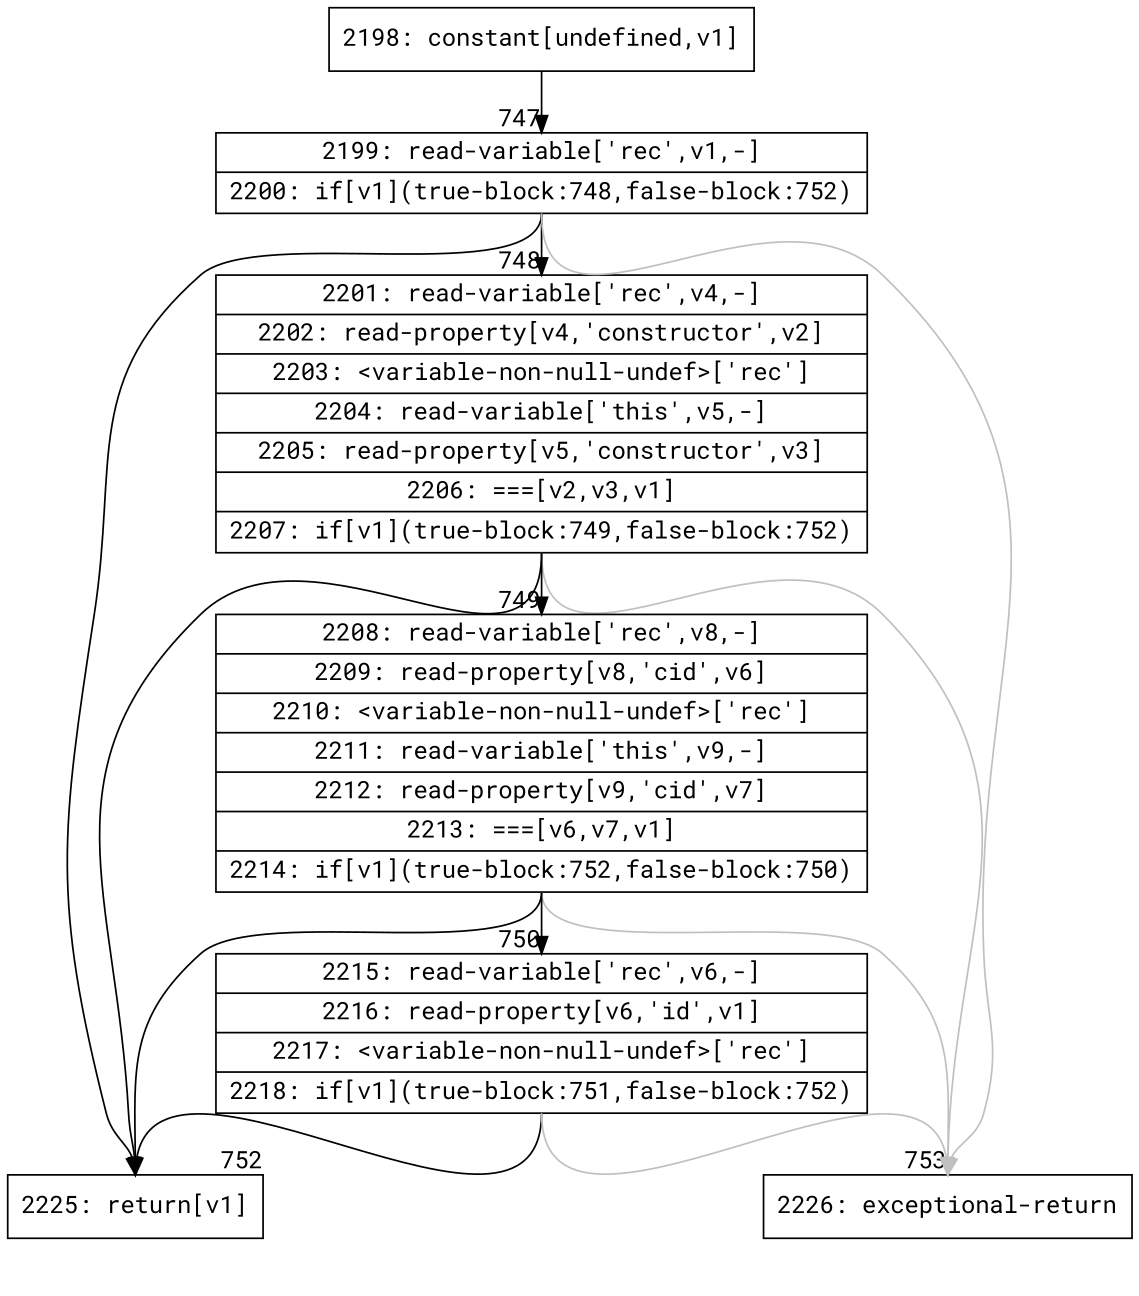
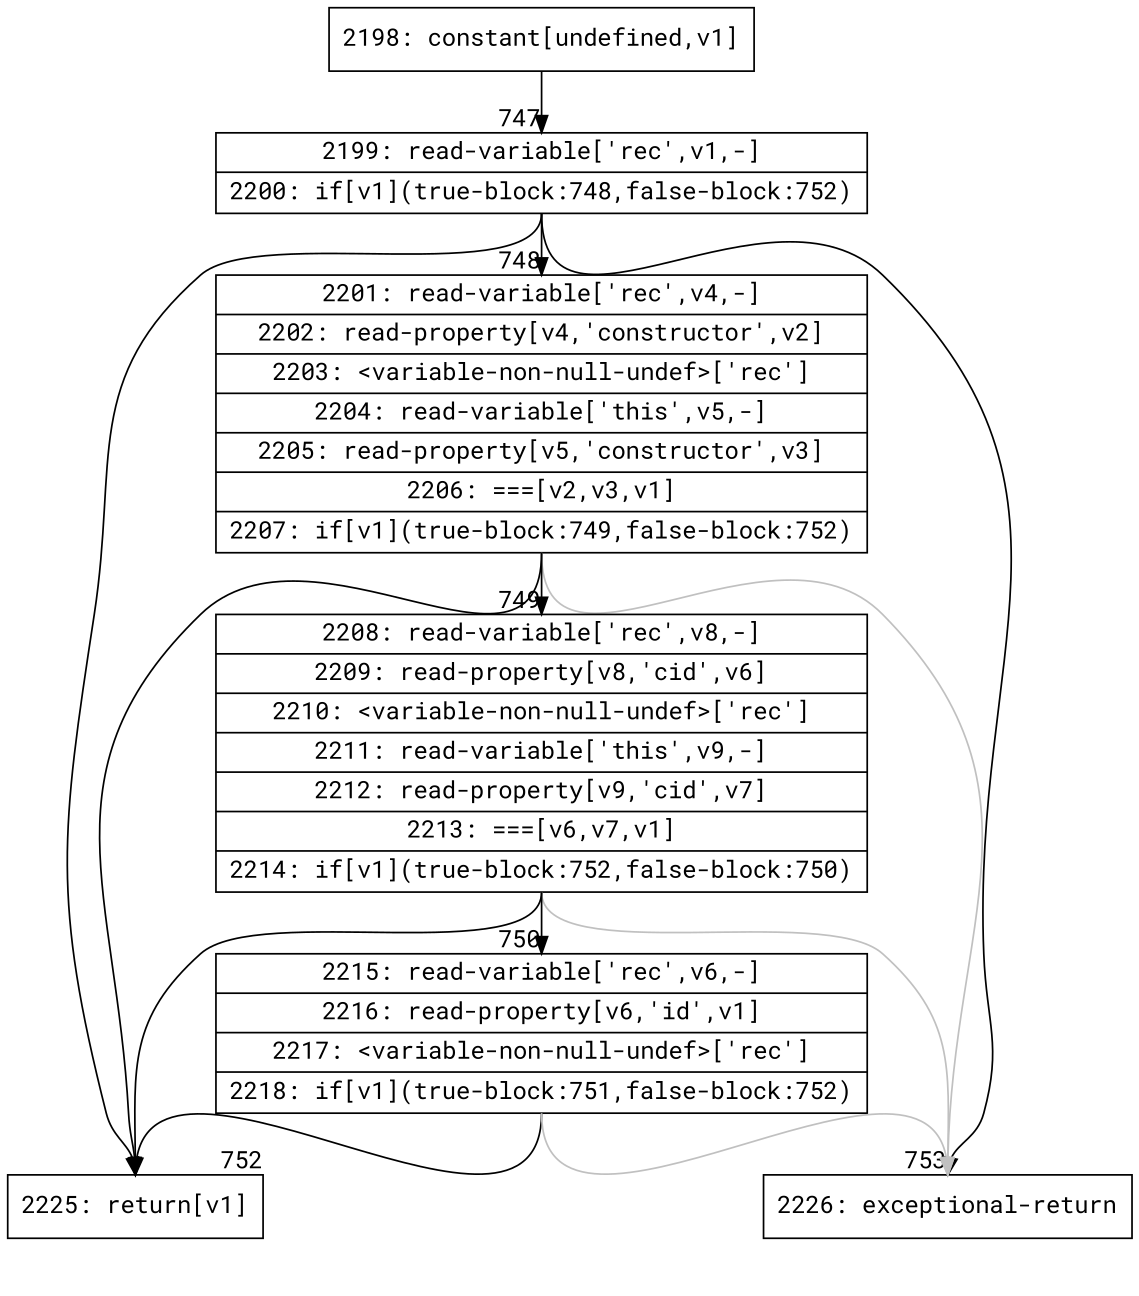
edge "2199: read-variable['rec',v1,-]" -> "2226: exceptional-return": color gray -> black
